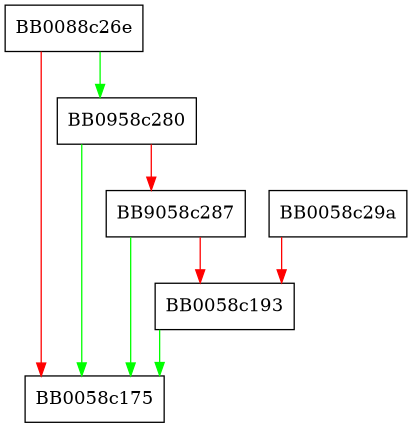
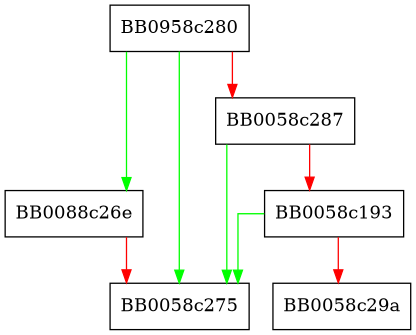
edge "BB0088c26e" -> "BB0958c280": reversed
node "BB9058c287": label "BB9058c287" -> "BB0058c287"
edge "BB0058c29a" -> "BB0058c193": reversed
node "BB0058c175": label "BB0058c175" -> "BB0058c275"
